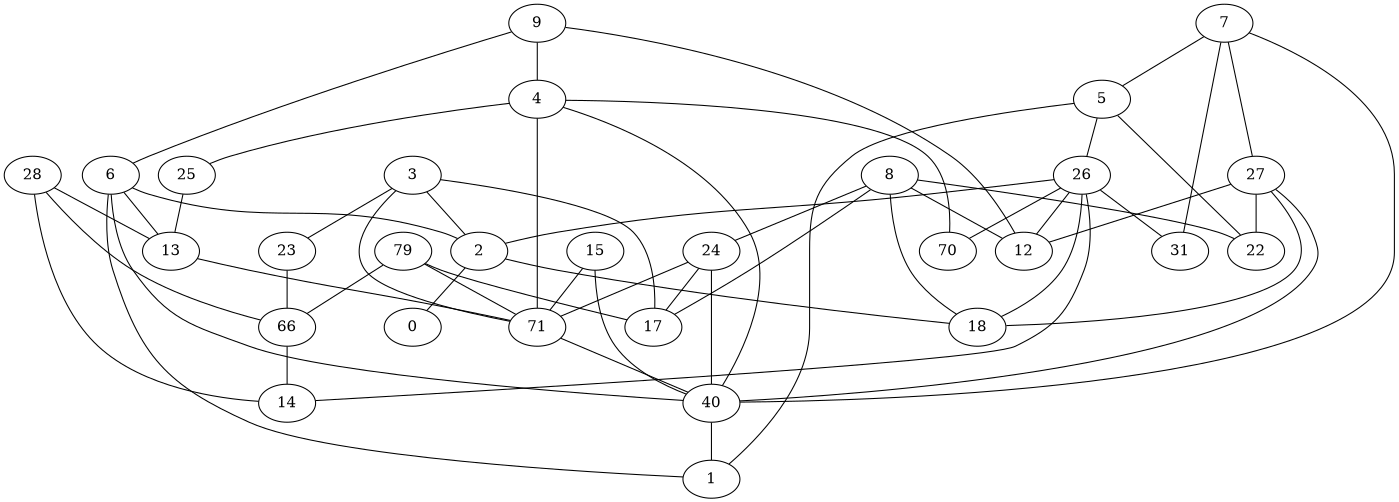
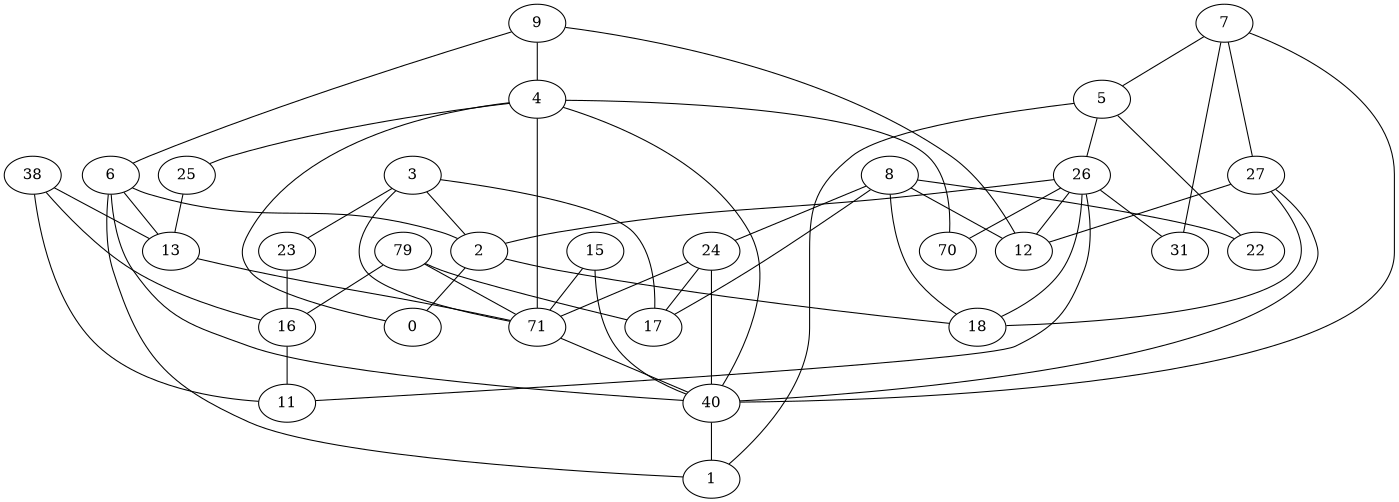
node "28": label "28" -> "38"
edge "4" -- "0": added
edge "27" -- "22": removed
node "66": label "66" -> "16"
node "14": label "14" -> "11"
